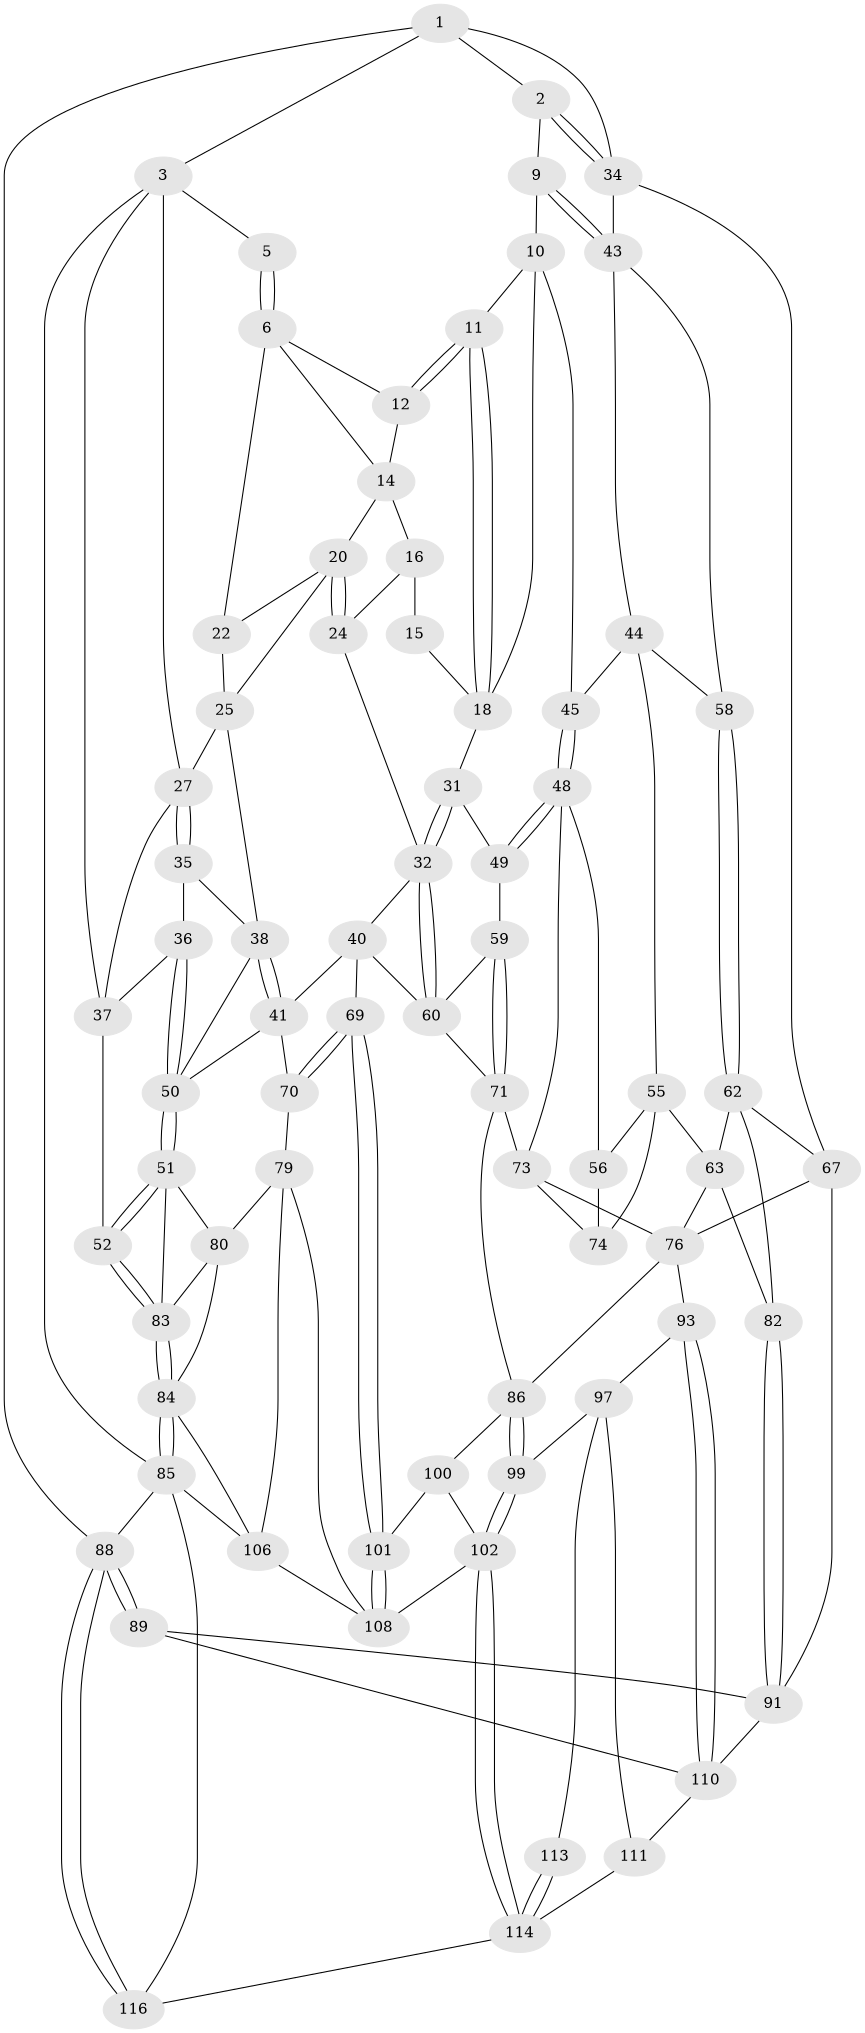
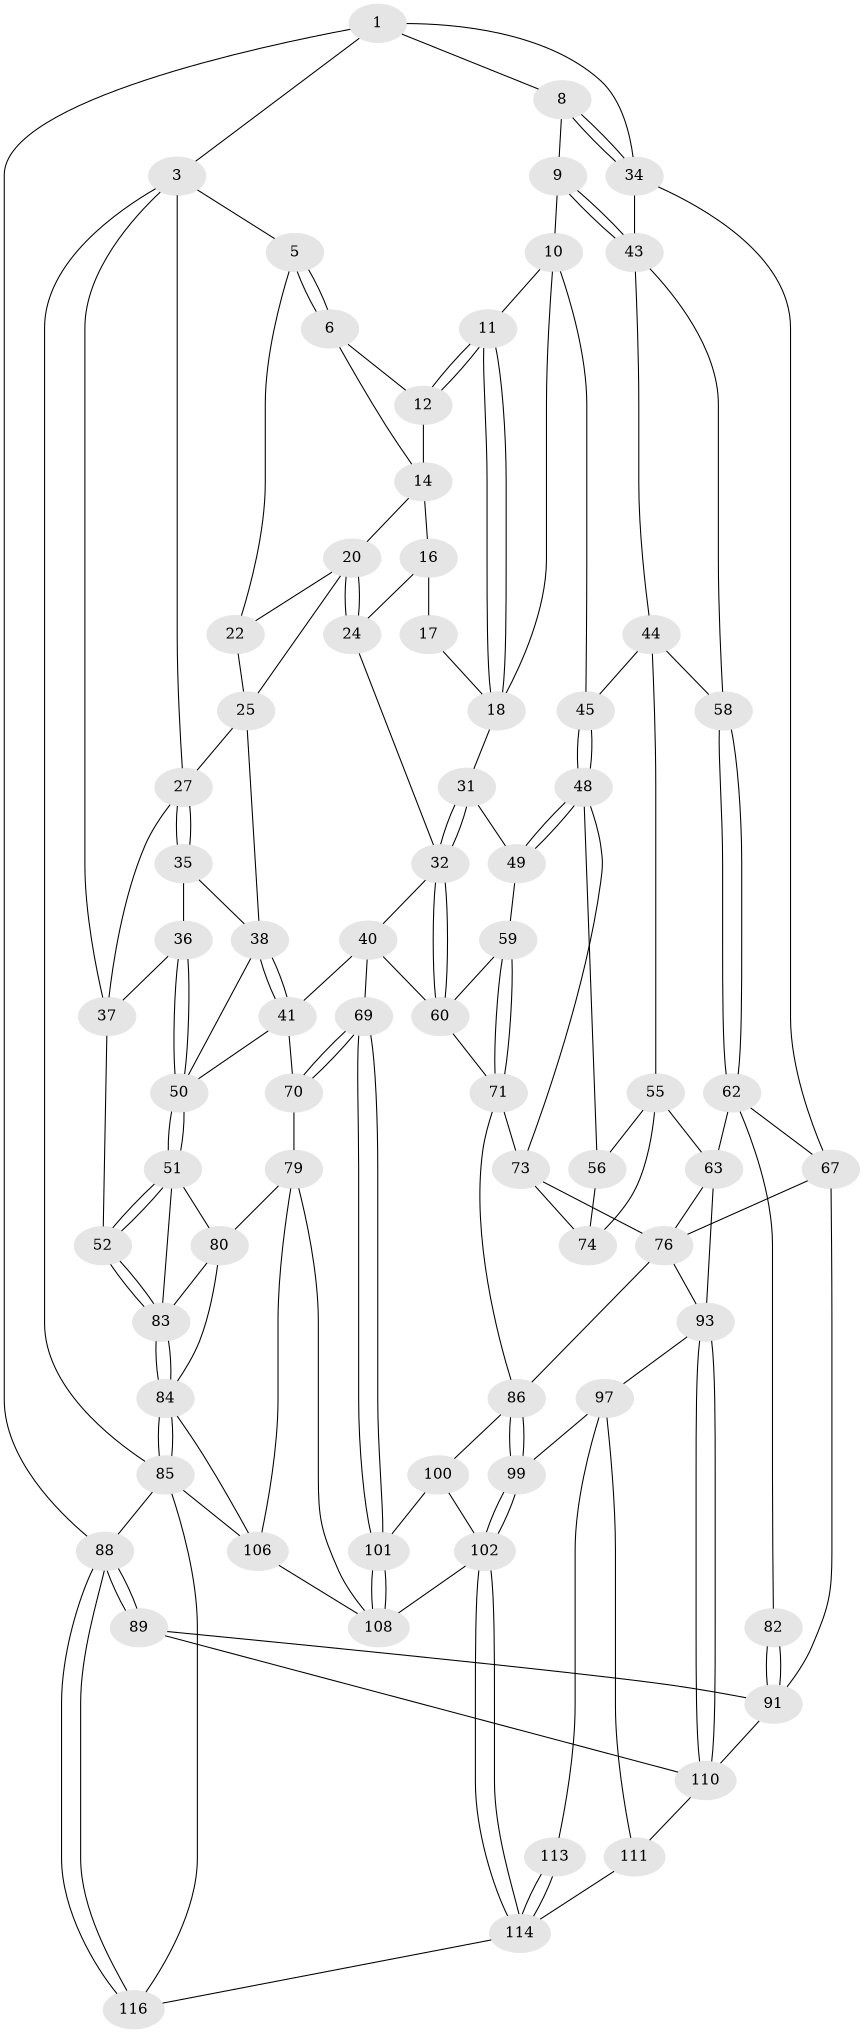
node "2": label "2" -> "8"
edge "6" -- "22": now "5" -- "22"
node "15": label "15" -> "17"
edge "63" -- "82": now "63" -- "93"
